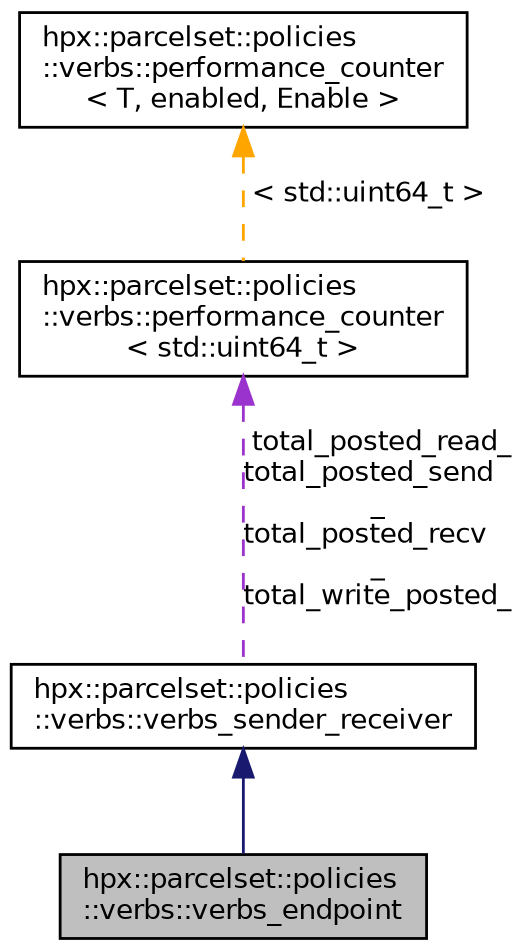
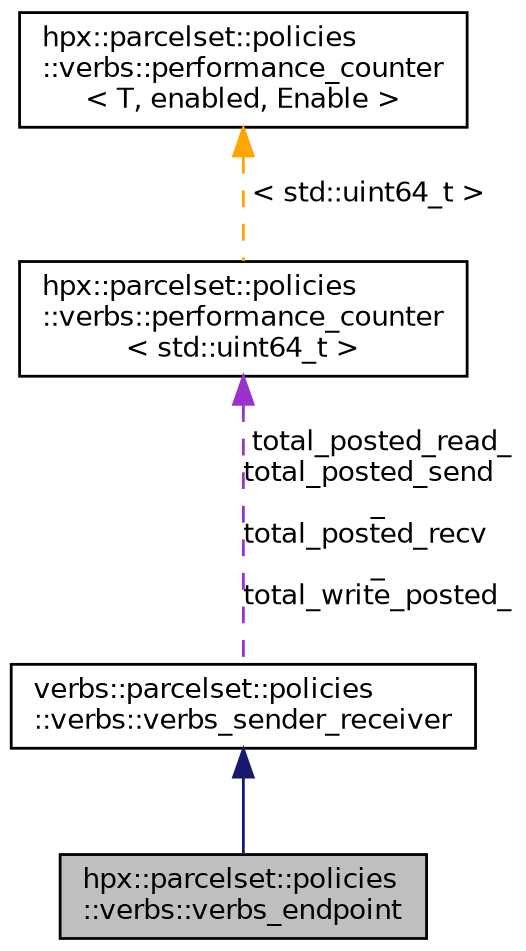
node "hpx::parcelset::policies ::verbs::verbs_sender_receiver": label "hpx::parcelset::policies ::verbs::verbs_sender_receiver" -> "verbs::parcelset::policies ::verbs::verbs_sender_receiver"
